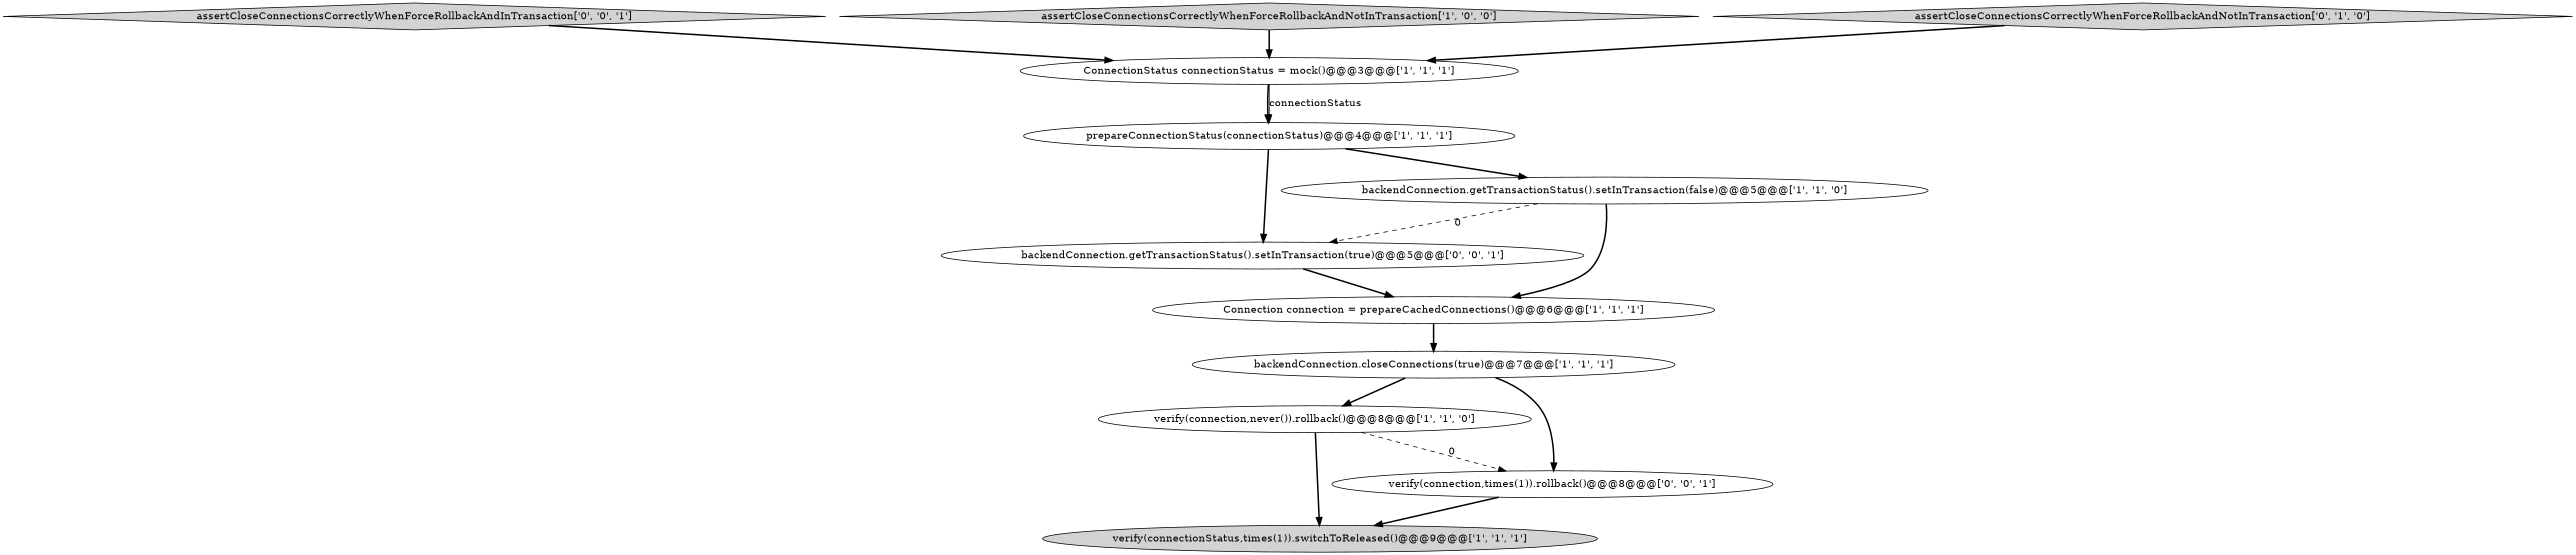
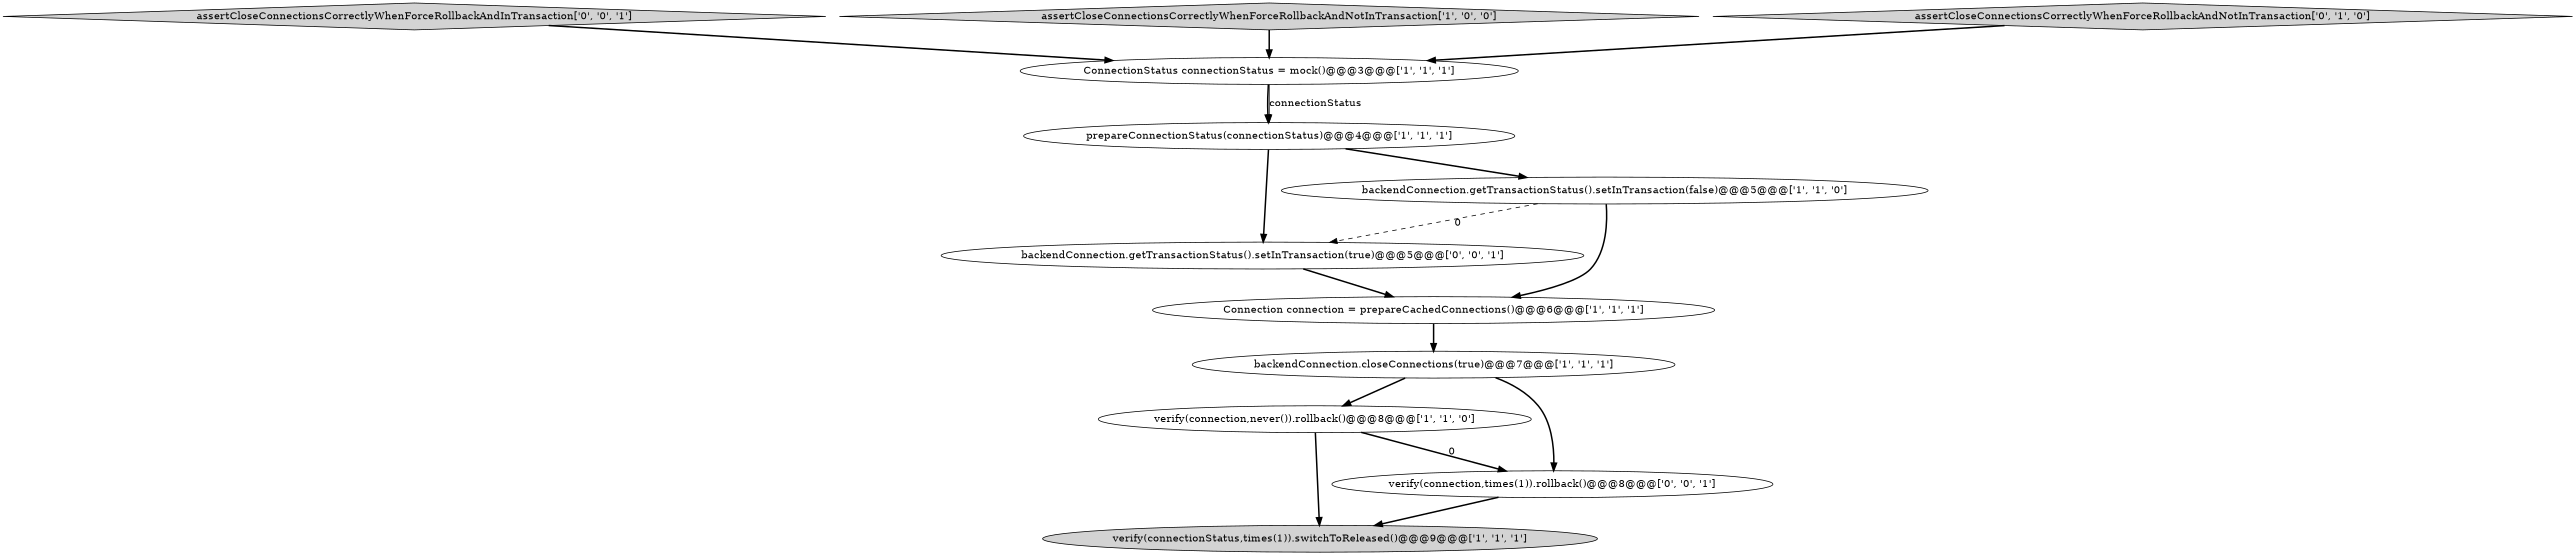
edge "verify(connection,never()).rollback()@@@8@@@['1', '1', '0']" -> "verify(connection,times(1)).rollback()@@@8@@@['0', '0', '1']": style dashed -> bold
